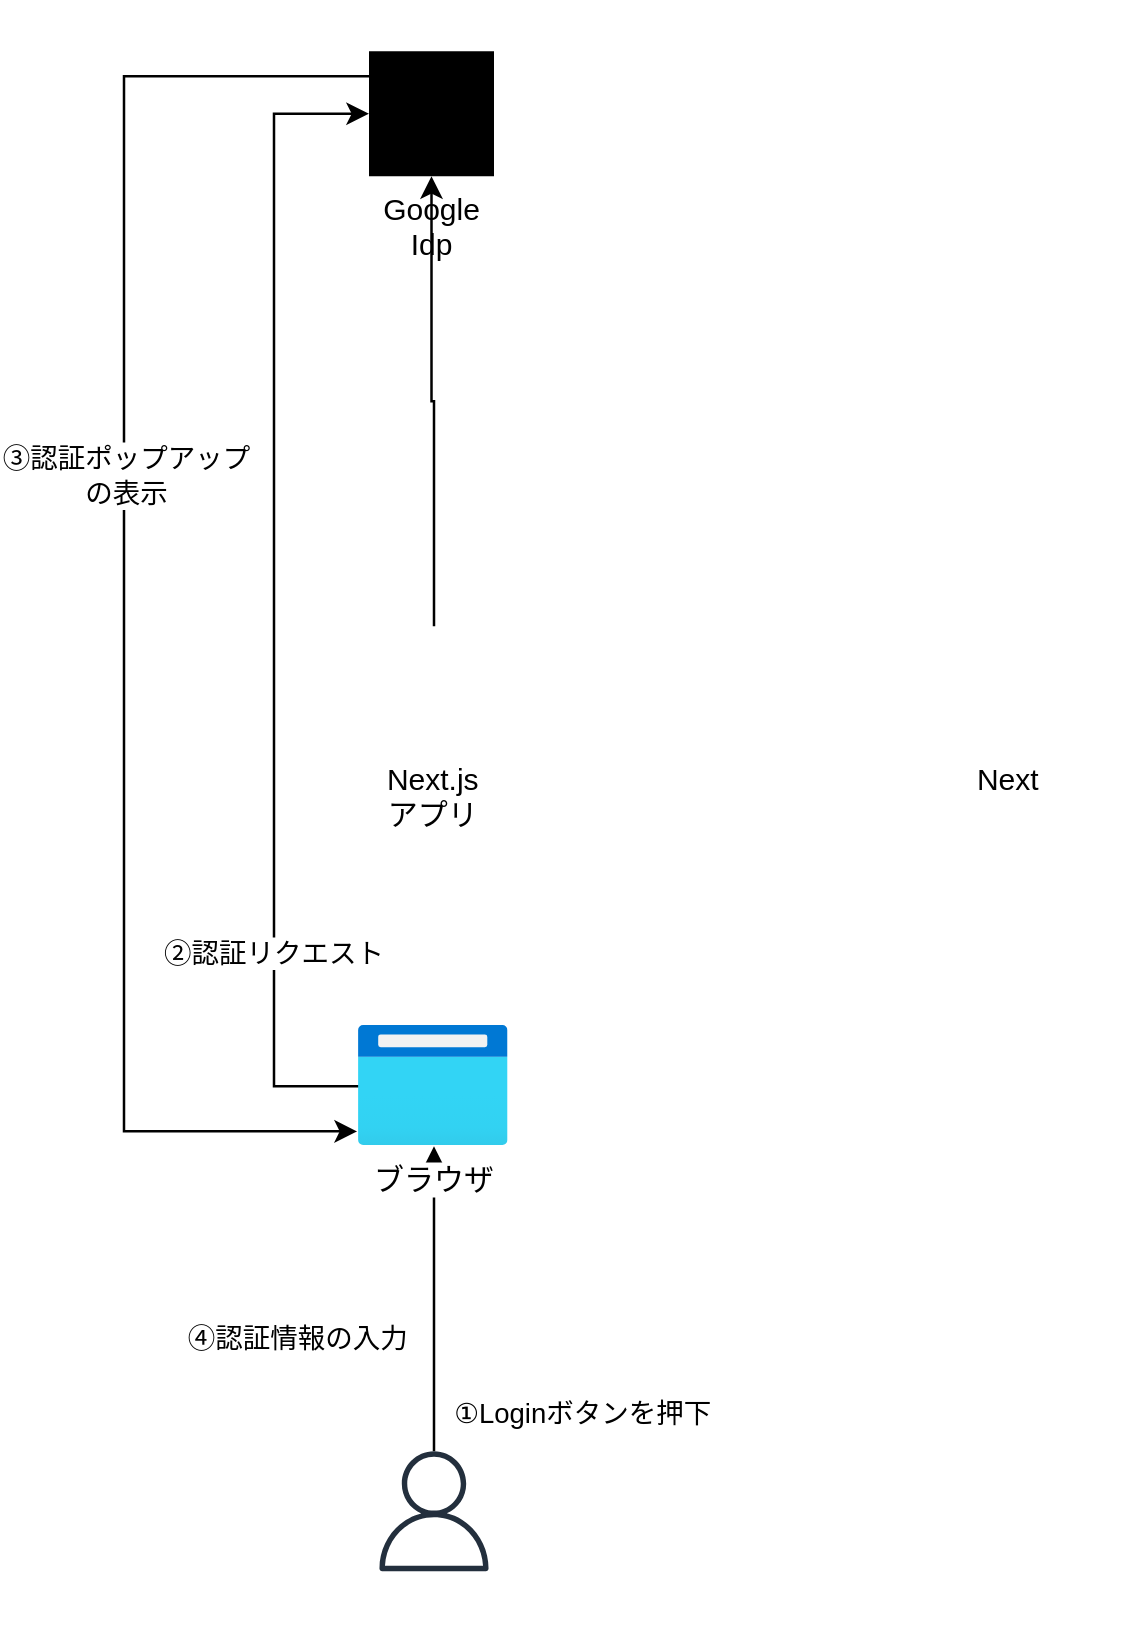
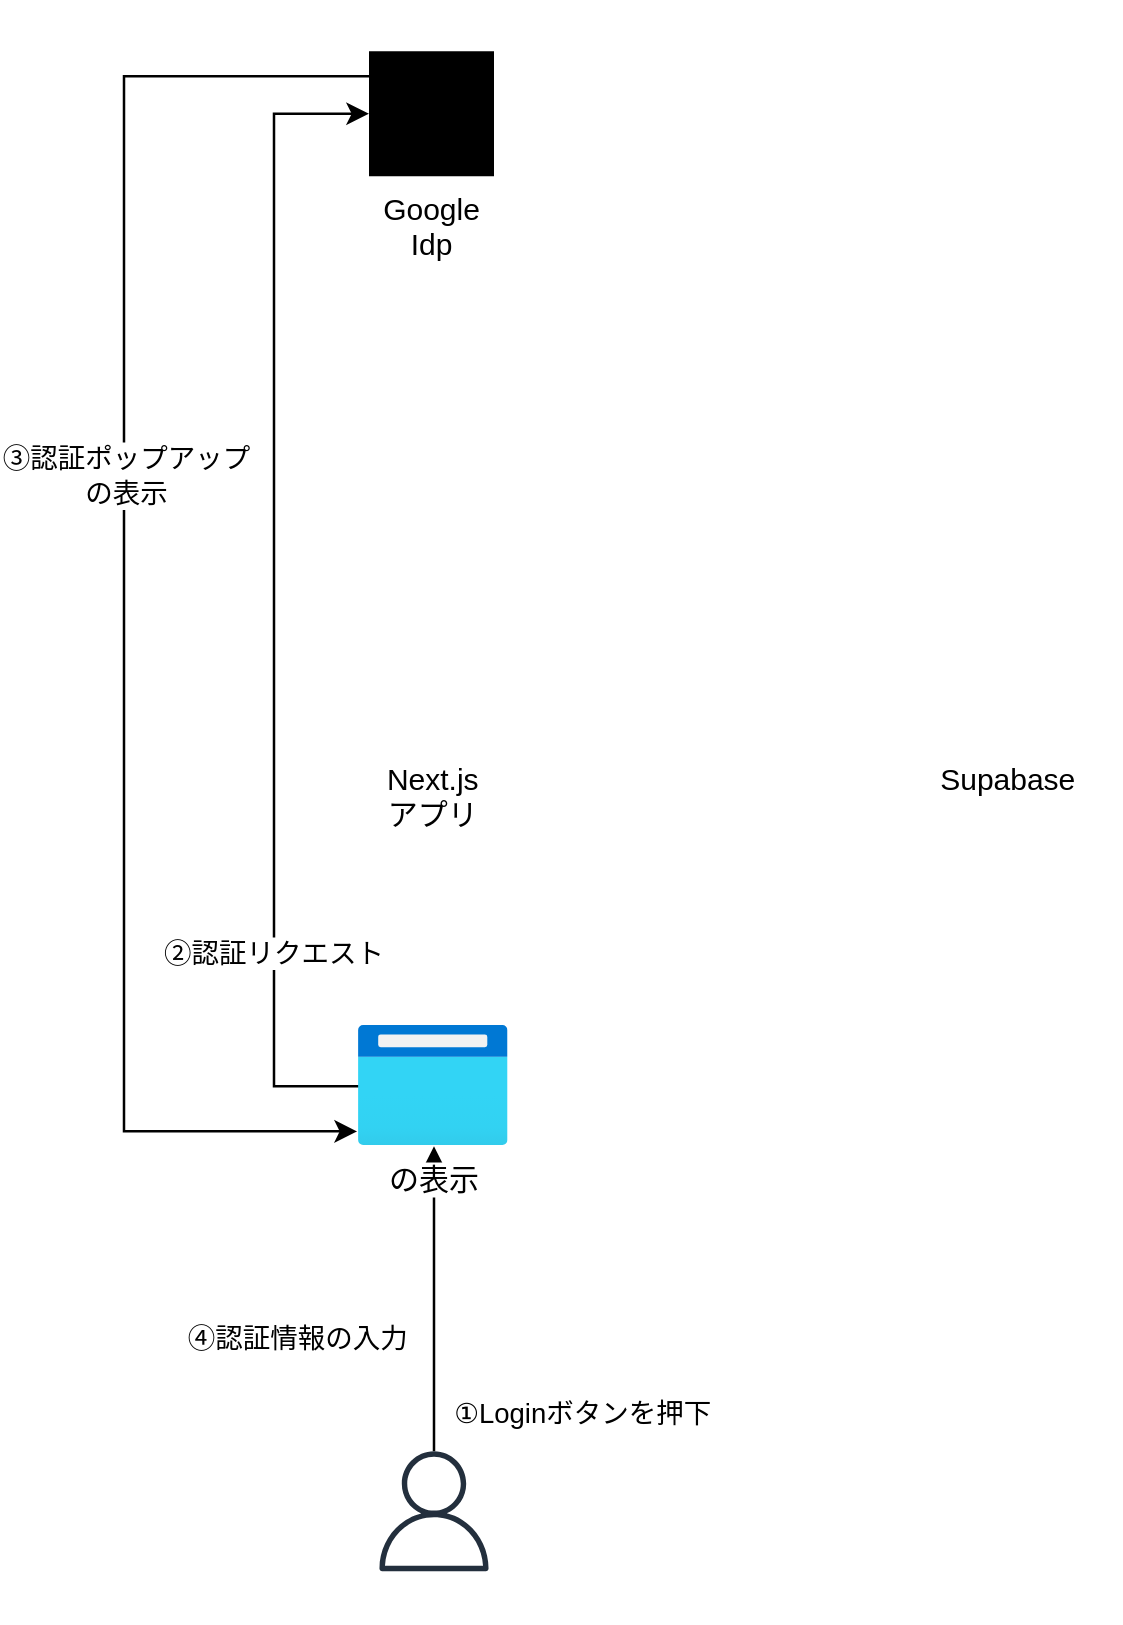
edge "Next.js アプリ" -> "Google Idp": removed
node "Next": label "Next" -> "Supabase"
node "ブラウザ": label "ブラウザ" -> "の表示"
